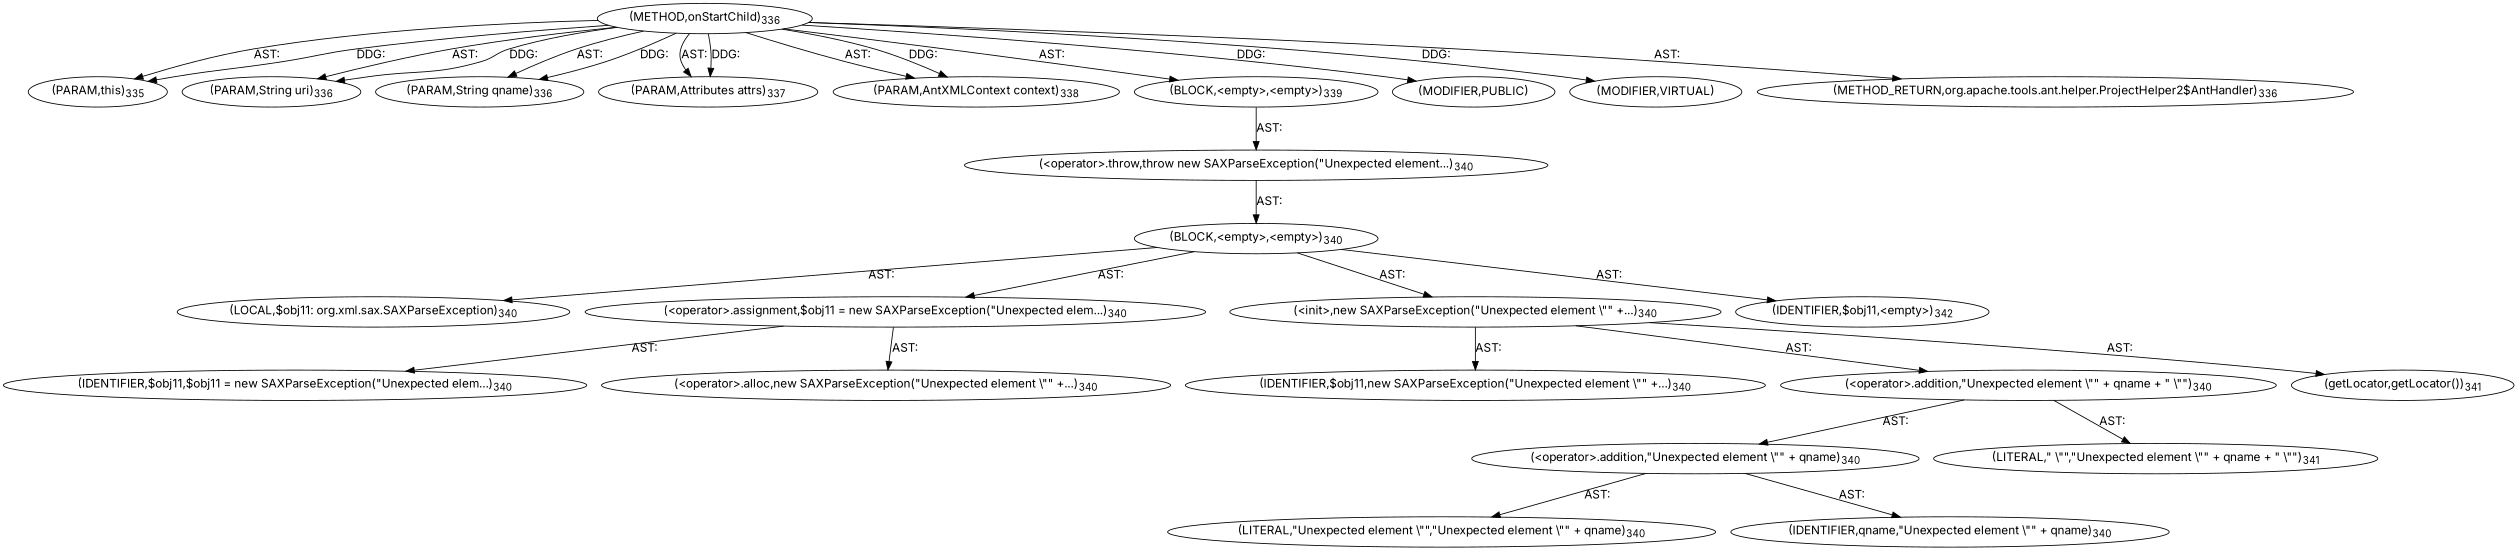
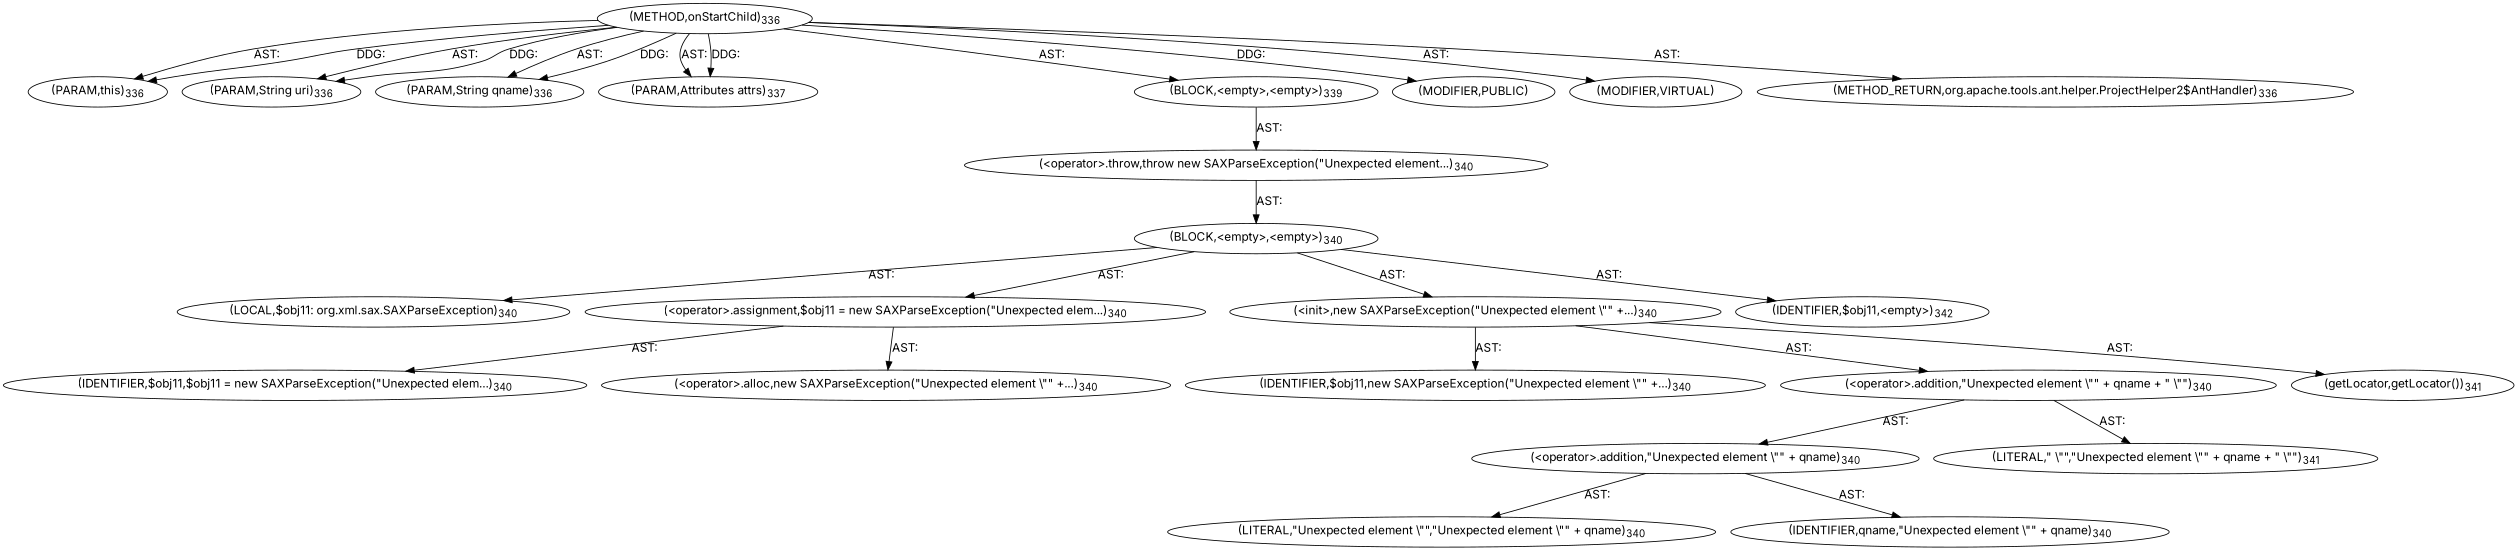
edge "(METHOD,onStartChild)" -> "(MODIFIER,VIRTUAL)": label "DDG: " -> "AST: "
node "(PARAM,this)": text "335" -> "336"
node "(PARAM,AntXMLContext context)": removed
